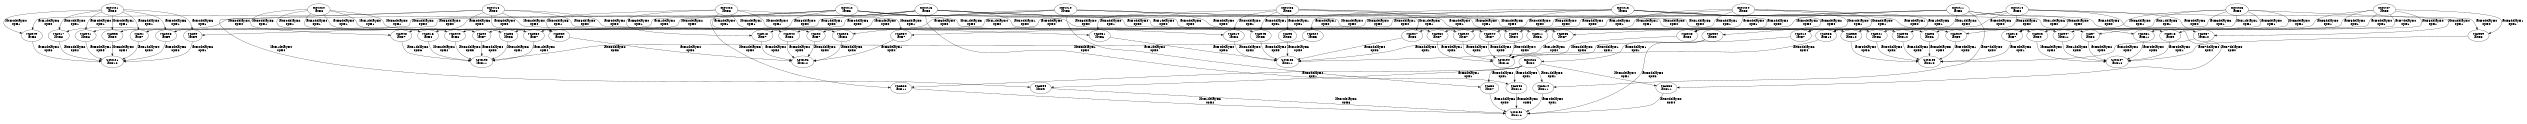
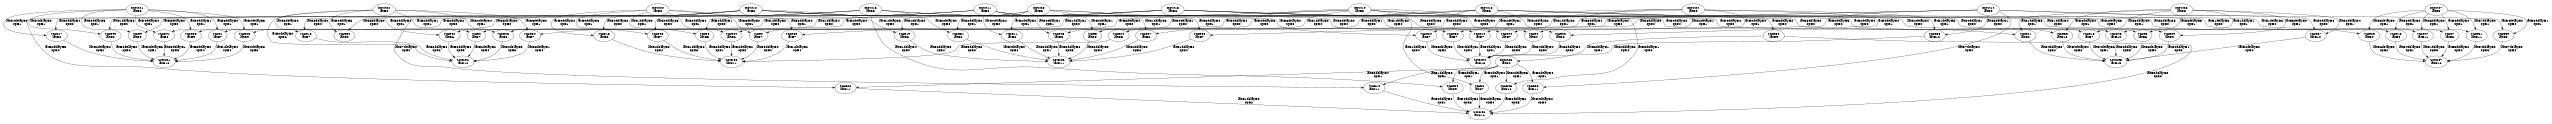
edge "Input10 lat=3" -> "MAC3 lat=5": added, label "lat=1delay=0 op=0"
edge "MAC50 lat=9" -> "Sstore2 lat=12": now "Input22 lat=3" -> "Sstore2 lat=12"
